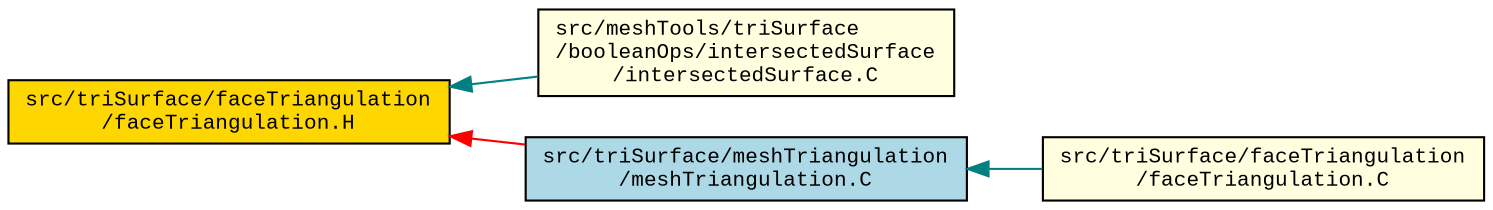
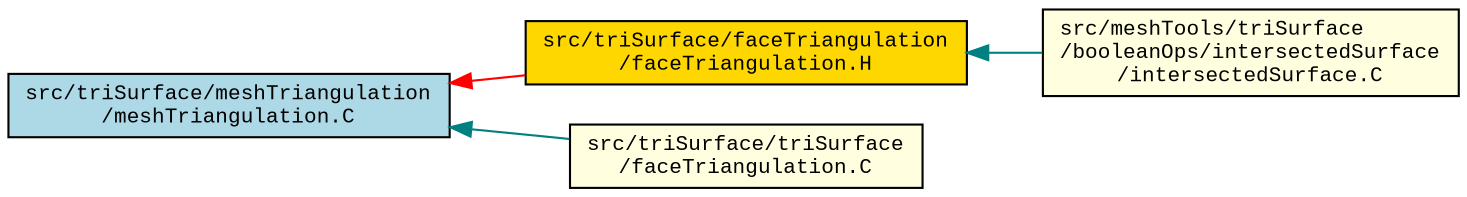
edge "src/triSurface/meshTriangulation /meshTriangulation.C" -> "src/triSurface/faceTriangulation /faceTriangulation.H": reversed
node "src/triSurface/faceTriangulation /faceTriangulation.C": label "src/triSurface/faceTriangulation /faceTriangulation.C" -> "src/triSurface/triSurface /faceTriangulation.C"
